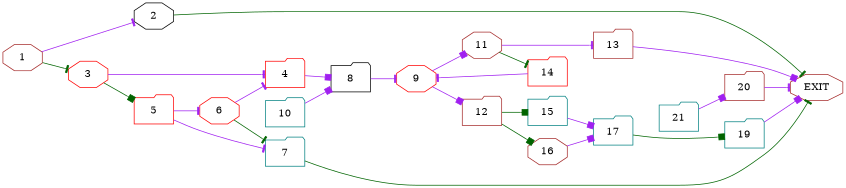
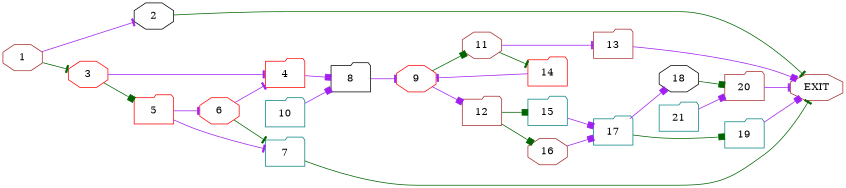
edge "9" -> "11": color purple -> darkgreen
node "18": added
